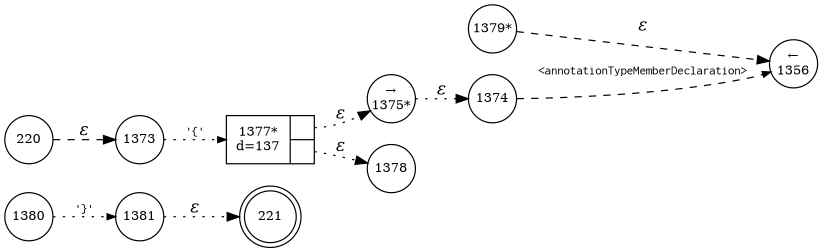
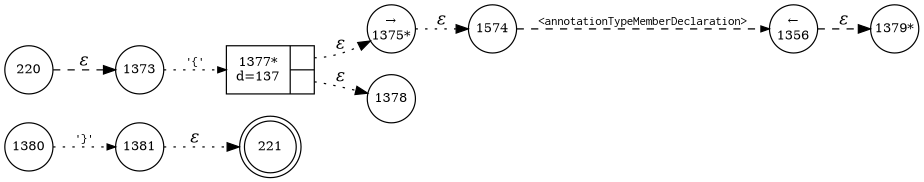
edge "1379*" -> "← 1356": reversed
node "1374": label "1374" -> "1574"
